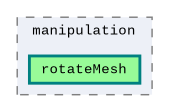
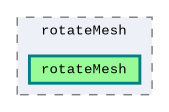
cluster "manipulation": label "manipulation" -> "rotateMesh"
